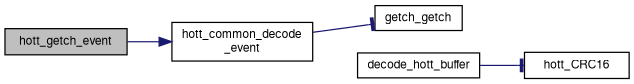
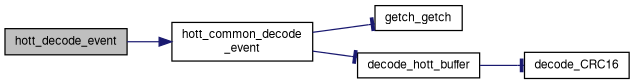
node "hott_getch_event": label "hott_getch_event" -> "hott_decode_event"
edge "hott_common_decode _event" -> "decode_hott_buffer": added
node "hott_CRC16": label "hott_CRC16" -> "decode_CRC16"
